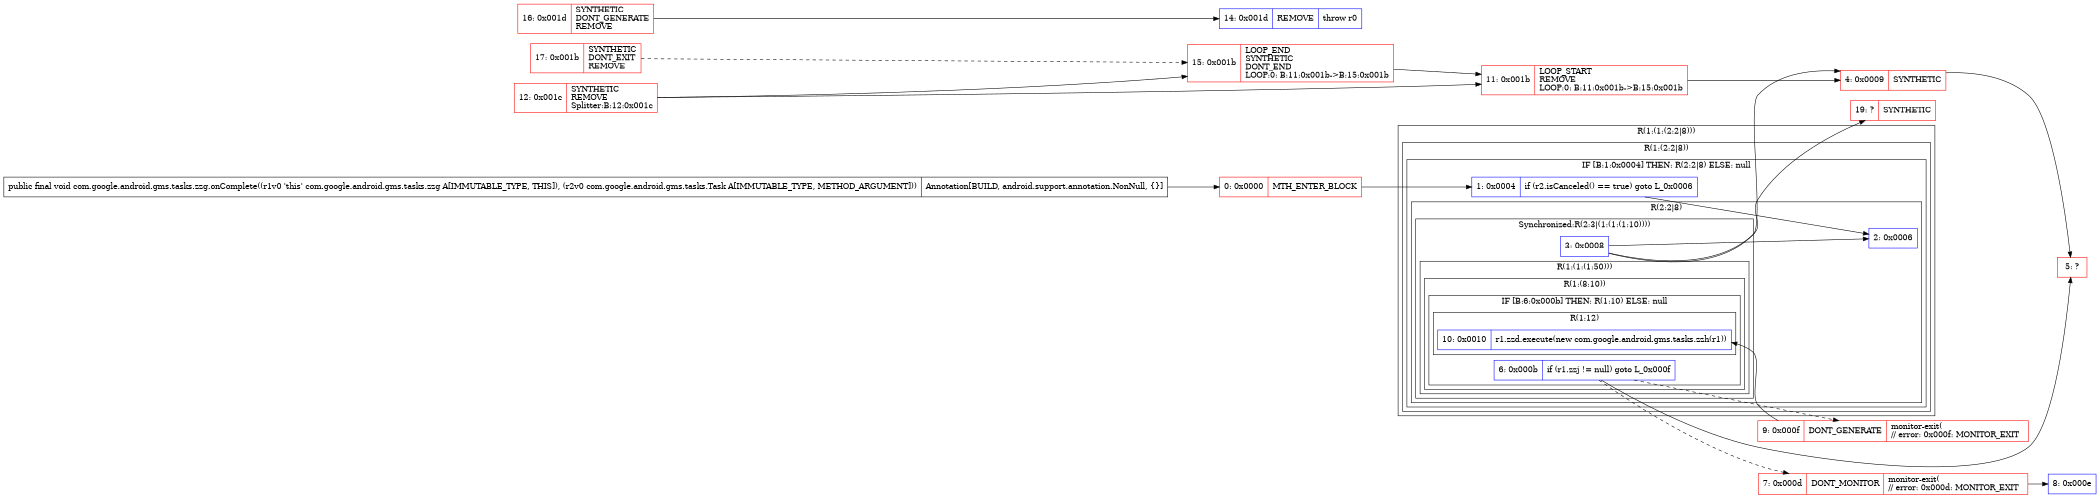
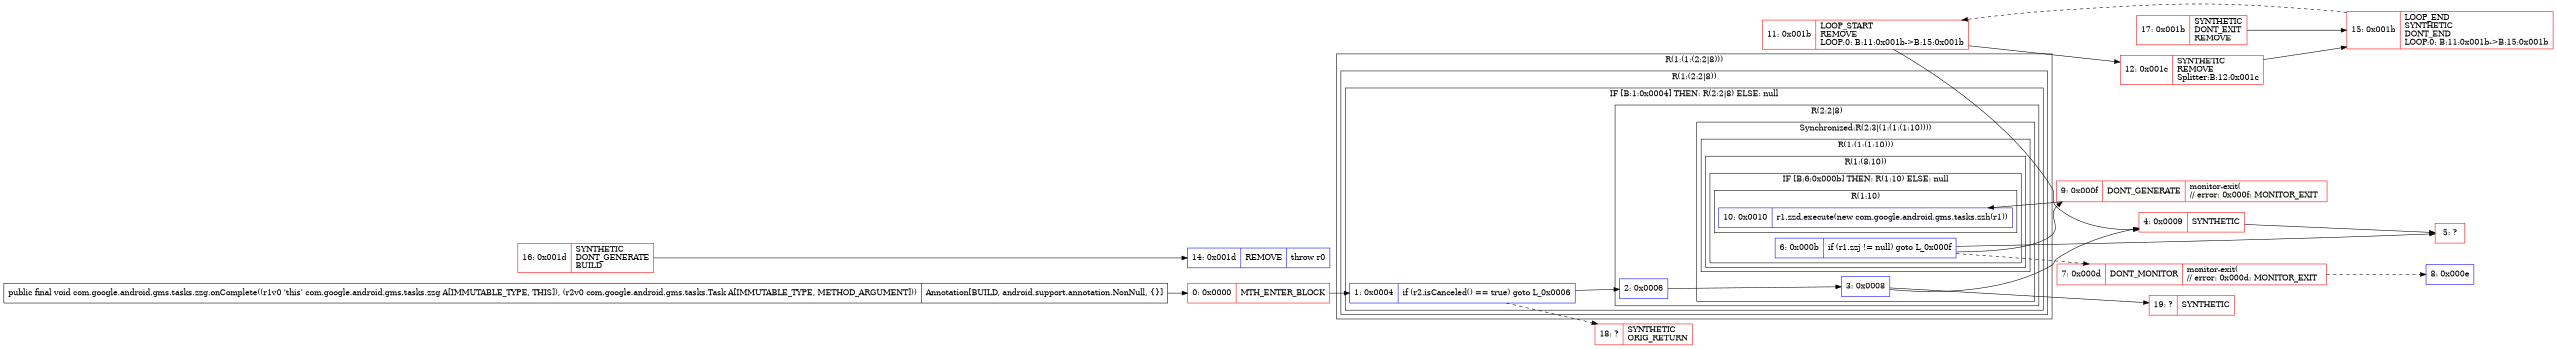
node "16: 0x001d": text "REMOVE" -> "BUILD"
edge "17: 0x001b" -> "15: 0x001b": style dashed -> solid
edge "15: 0x001b" -> "11: 0x001b": style solid -> dashed
edge "12: 0x001c" -> "11: 0x001b": reversed
edge "3: 0x0008" -> "2: 0x0006": reversed
cluster "R(1:(1:(1:50)))": label "R(1:(1:(1:50)))" -> "R(1:(1:(1:10)))"
cluster "R(1:12)": label "R(1:12)" -> "R(1:10)"
node "18: ?": added
edge "6: 0x000b" -> "9: 0x000f": style dashed -> solid
edge "7: 0x000d" -> "8: 0x000e": style solid -> dashed
